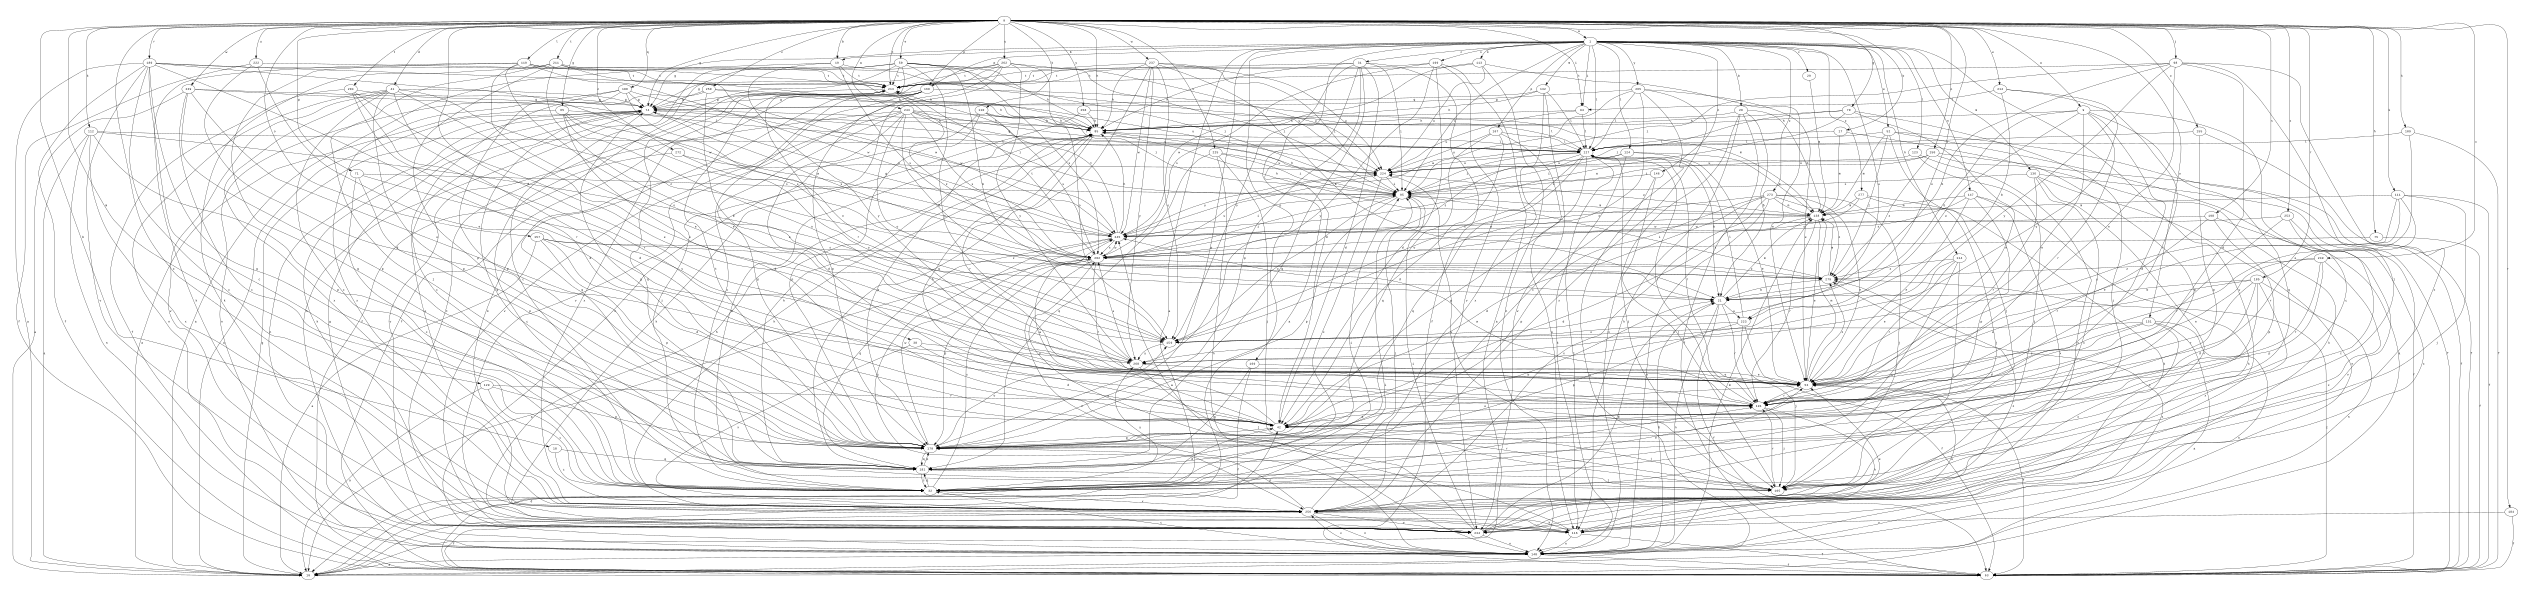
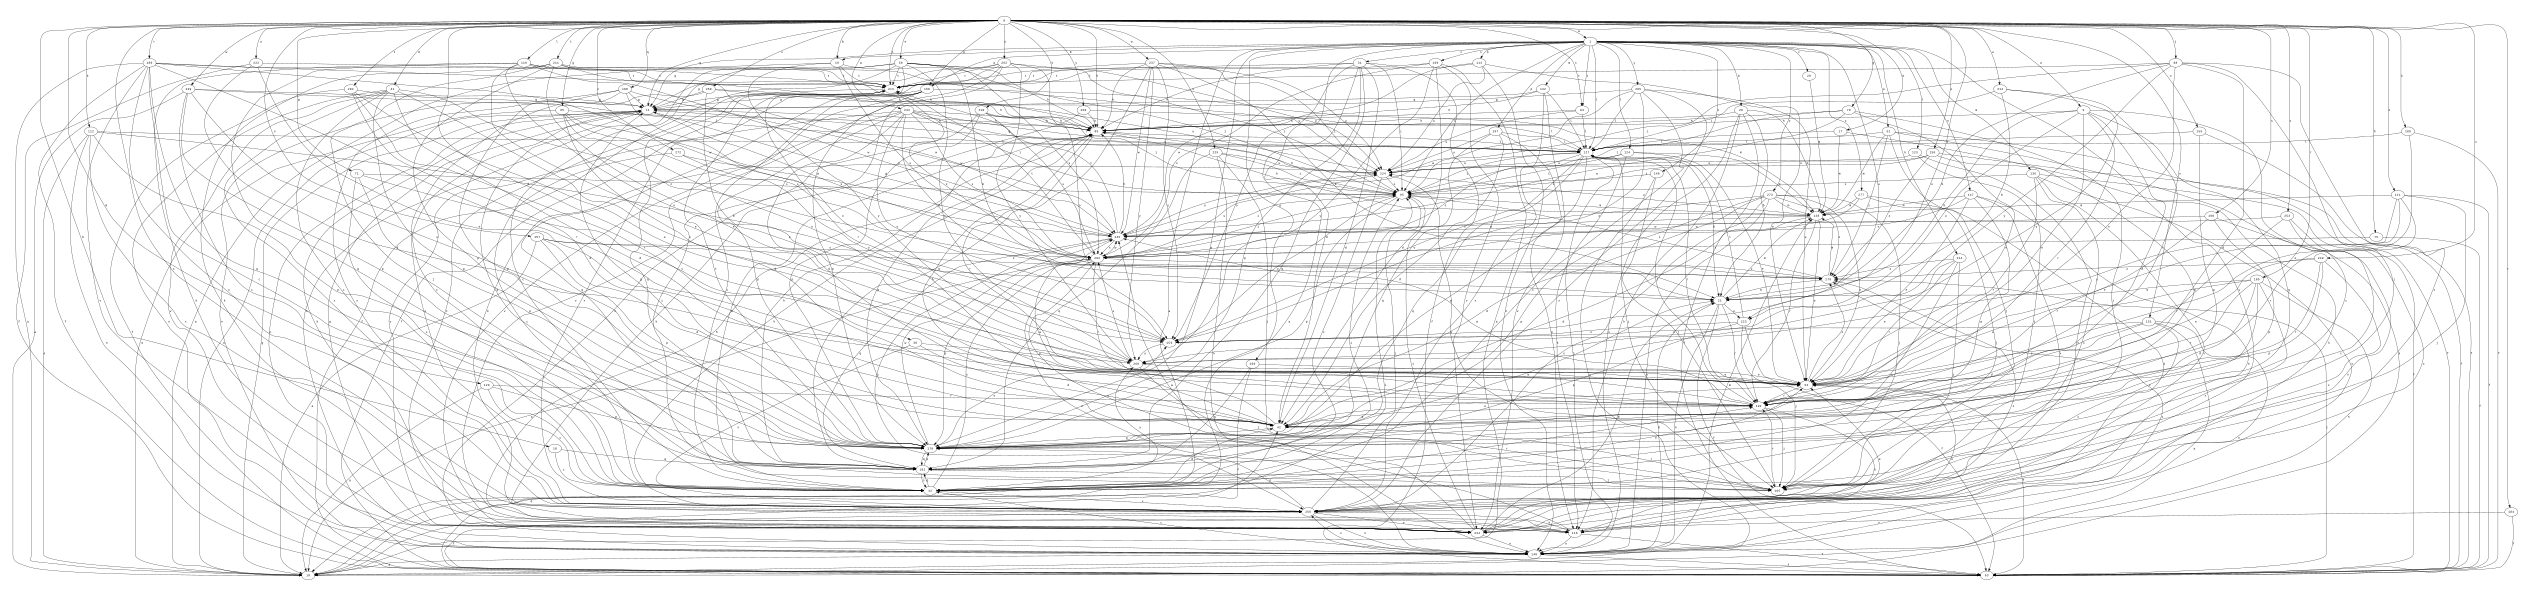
edge "41" -> "74": removed, label "g"
edge "214" -> "94": now "214" -> "127"
edge "53" -> "138": removed, label "m"
